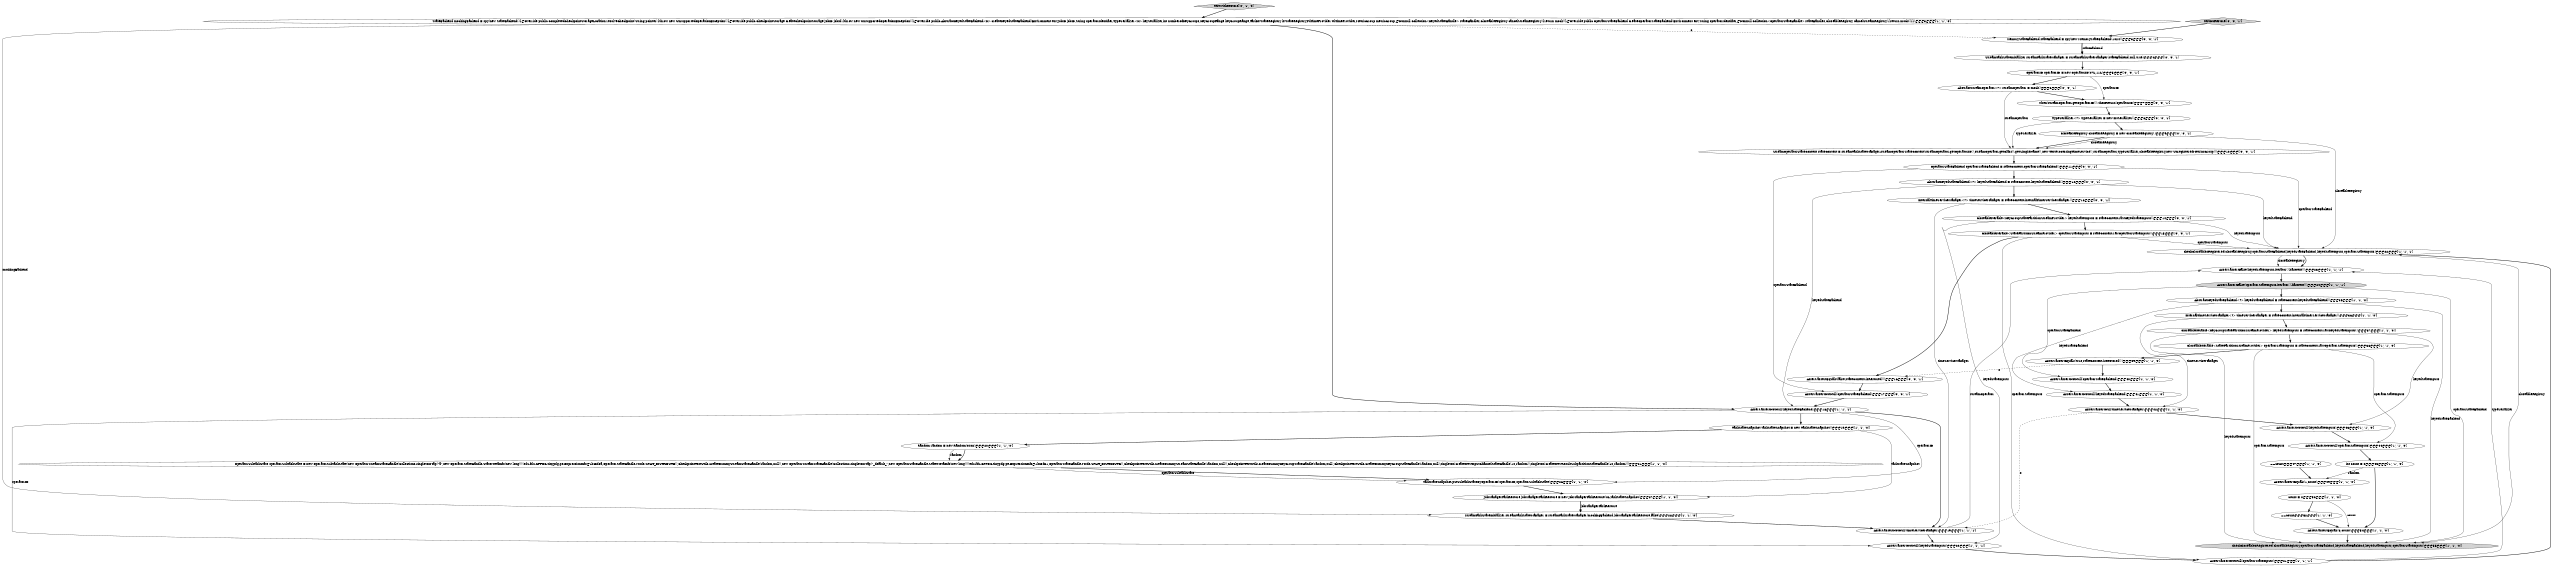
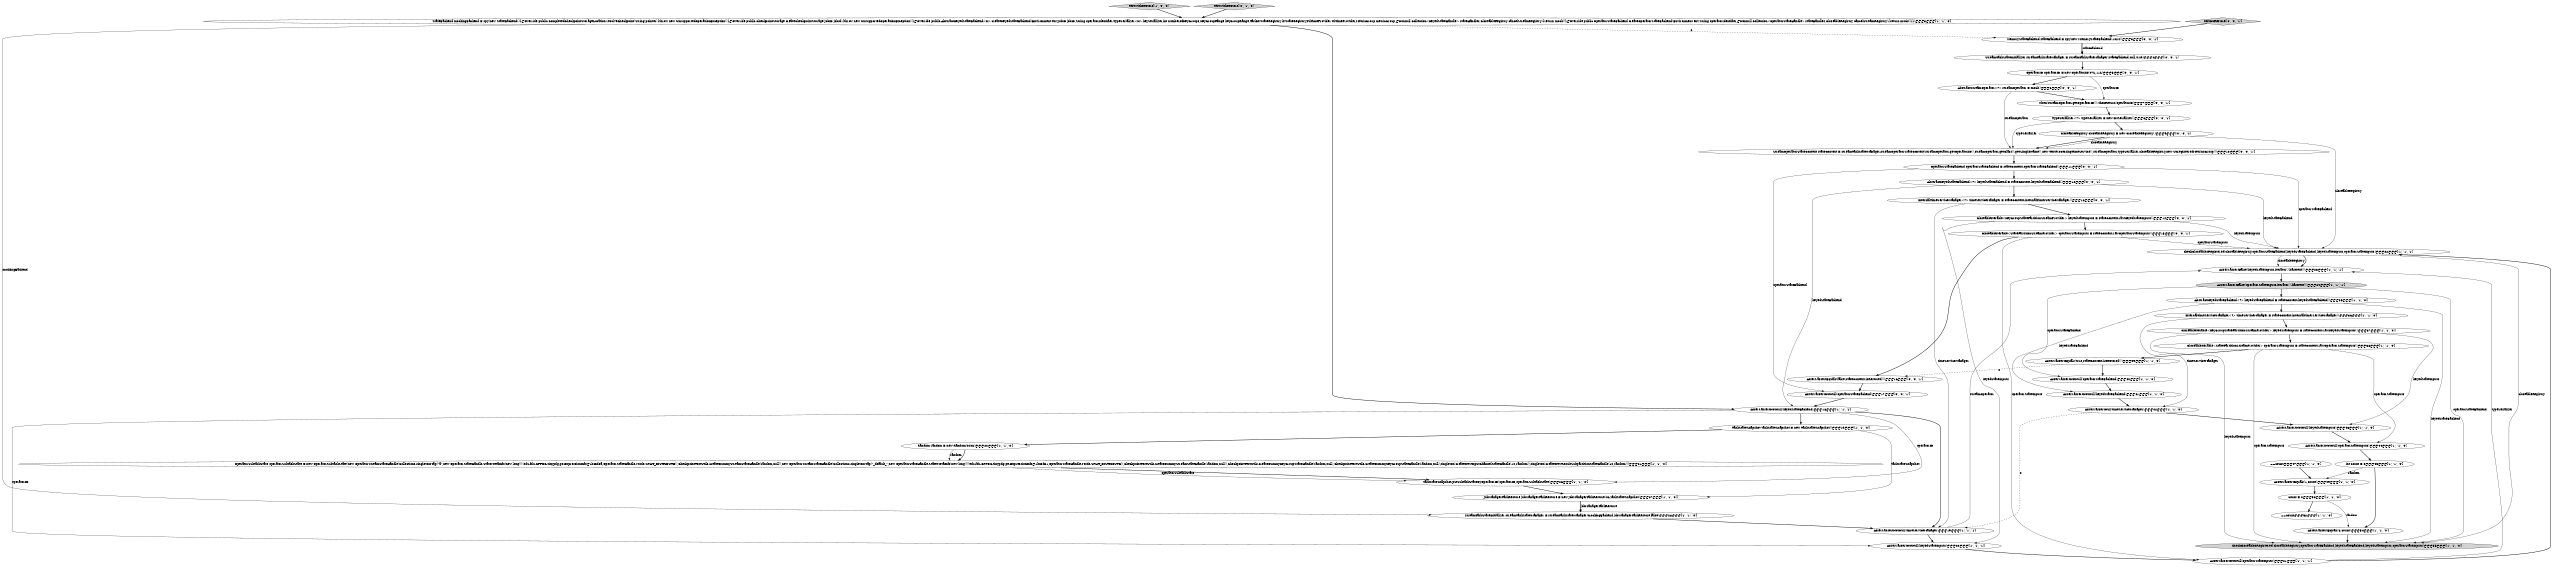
node "testWithRestore['1', '0', '0']": added
edge "Assert.assertEquals(1,count)@@@49@@@['1', '1', '0']" -> "count = 0@@@50@@@['1', '1', '0']": added
edge "count = 0@@@50@@@['1', '1', '0']" -> "Assert.assertEquals(3,count)@@@54@@@['1', '1', '0']": label "count" -> "random"
edge "++count@@@52@@@['1', '1', '0']" -> "Assert.assertEquals(3,count)@@@54@@@['1', '1', '0']": removed
